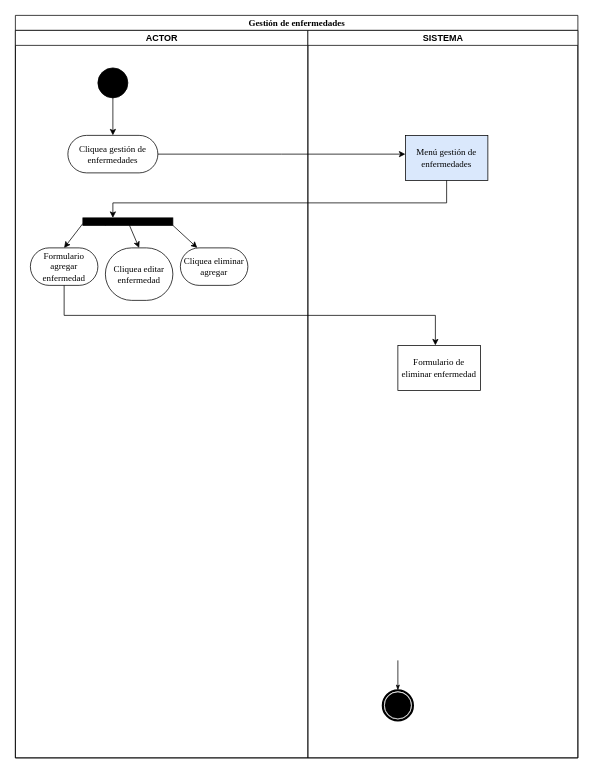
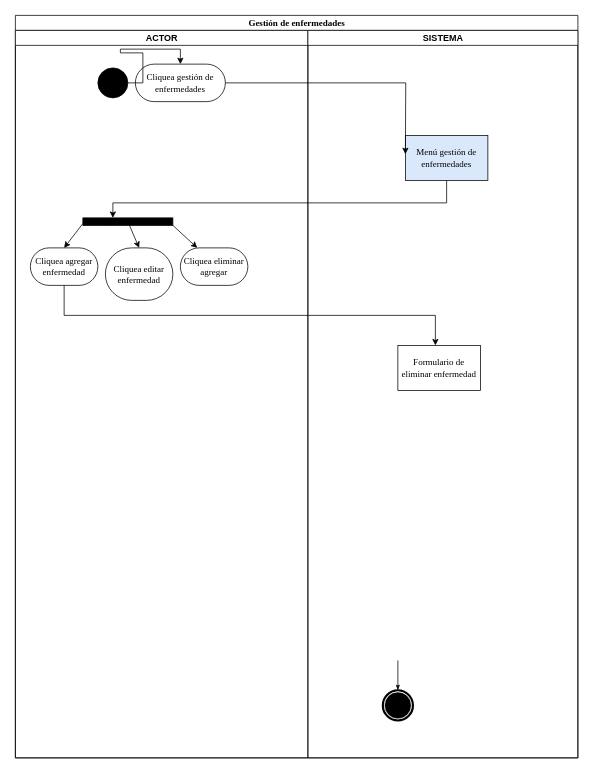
node "Cliquea gestión de enfermedades": moved (113, 154) -> (180, 83)
node "Formulario agregar enfermedad": label "Formulario agregar enfermedad" -> "Cliquea agregar enfermedad"
